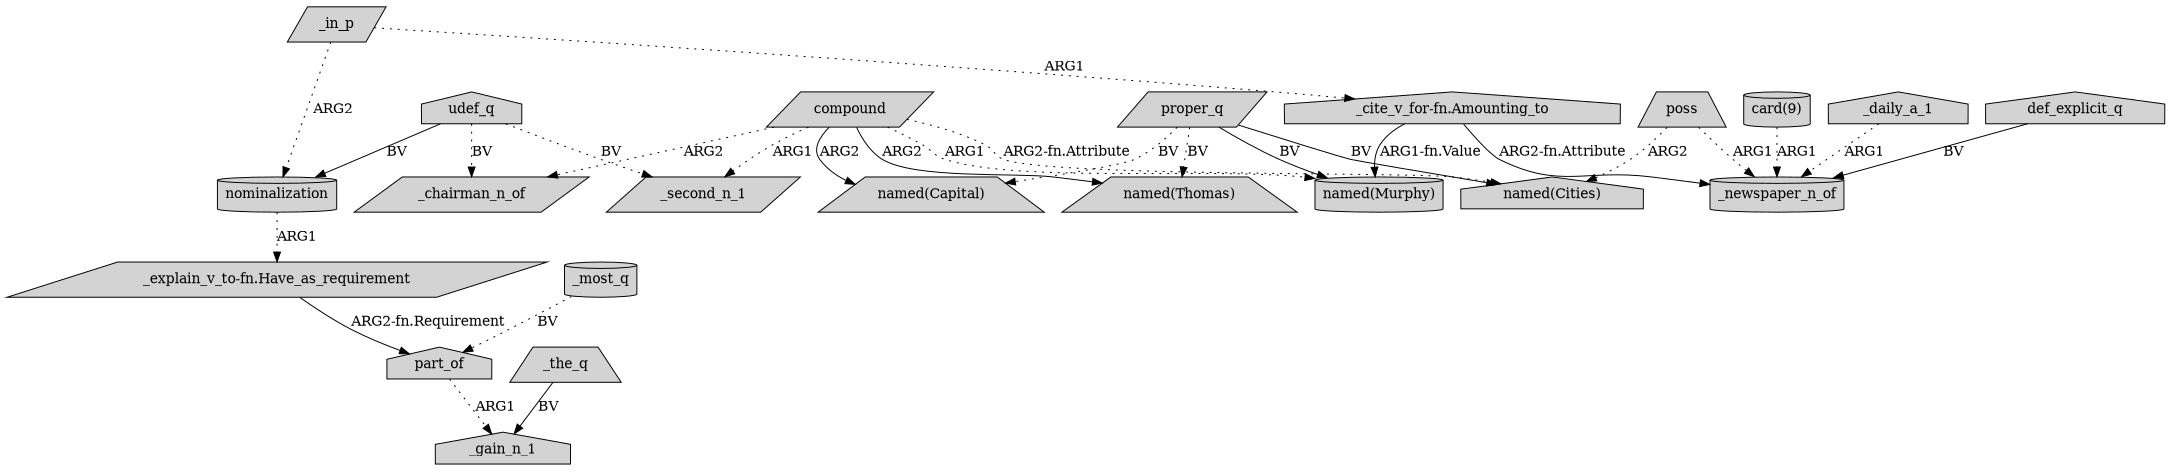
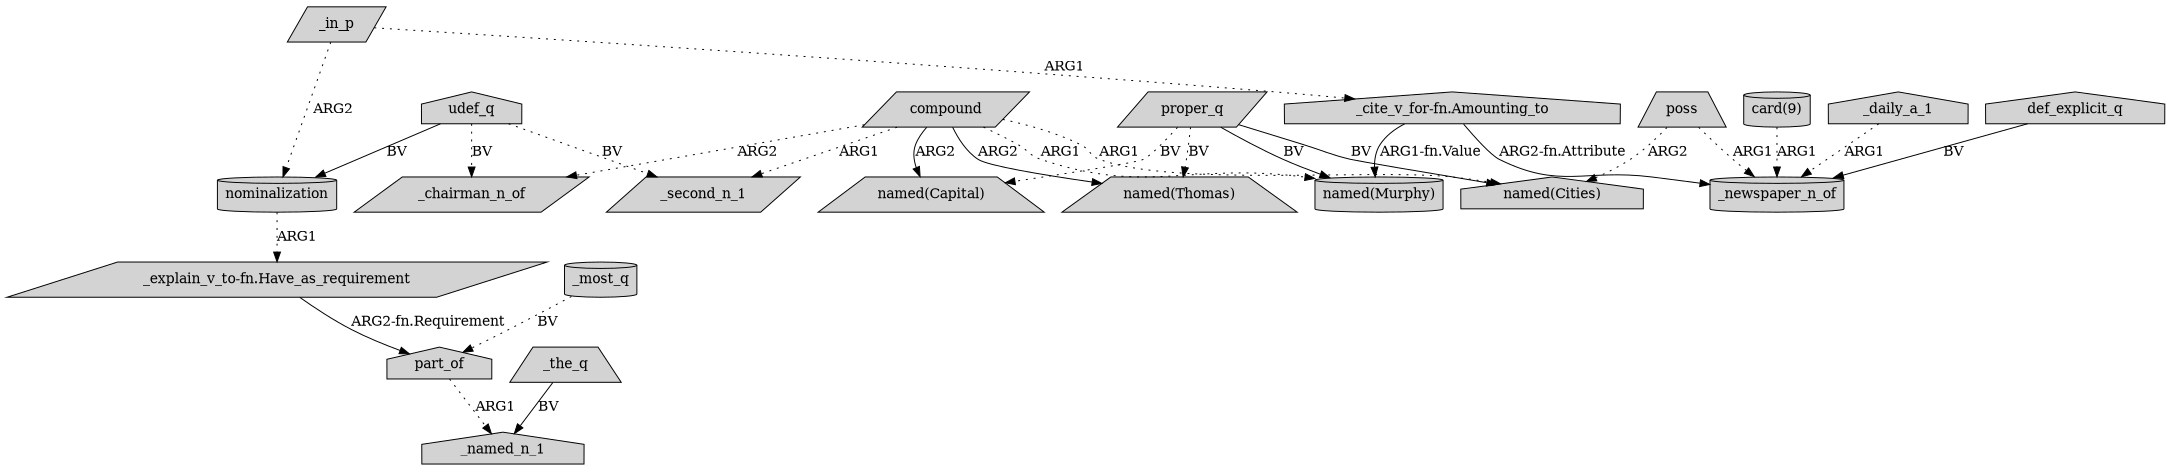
edge "compound" -> "named(Cities)": label "ARG2-fn.Attribute" -> "ARG1"
node "_gain_n_1": label "_gain_n_1" -> "_named_n_1"
